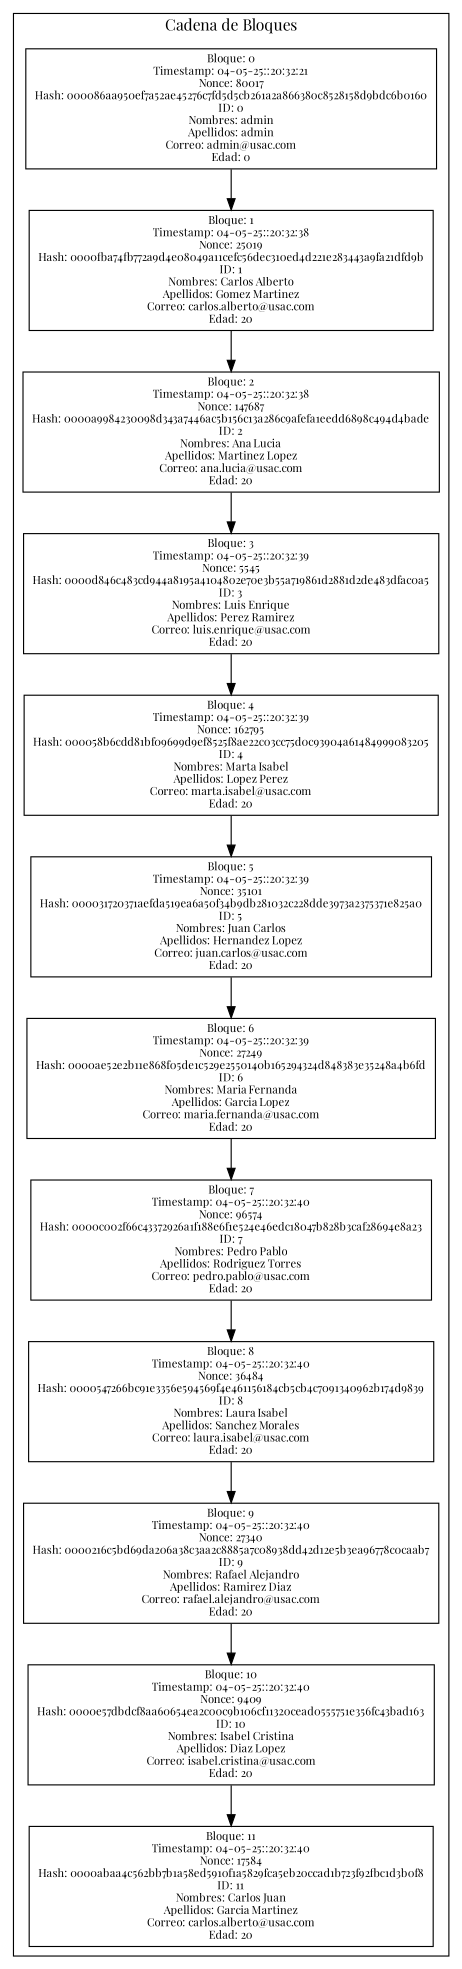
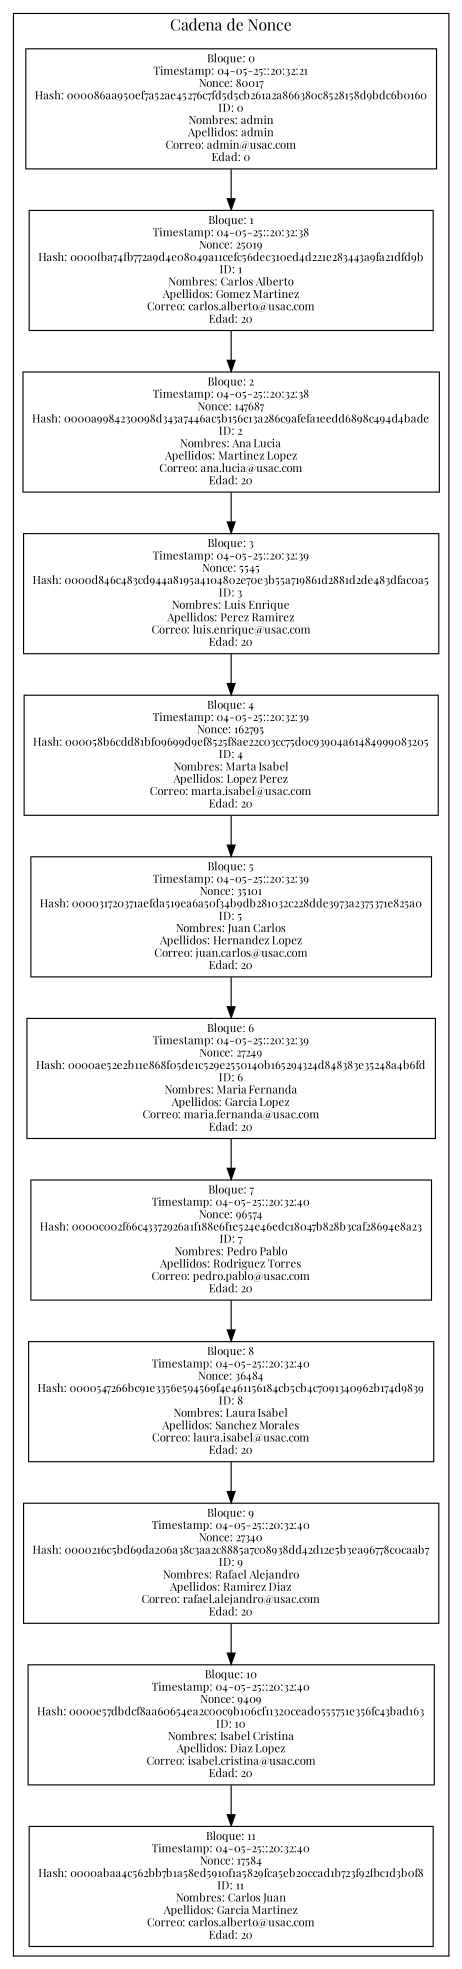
cluster "Cadena de Bloques": label "Cadena de Bloques" -> "Cadena de Nonce"
